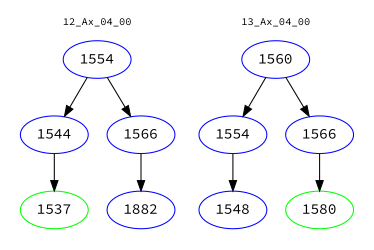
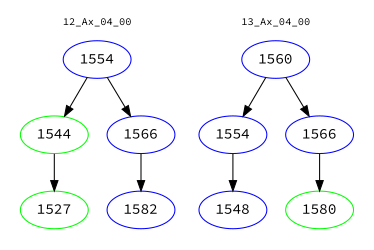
node "1544": color blue -> green
node "1537": label "1537" -> "1527"
node "1882": label "1882" -> "1582"
